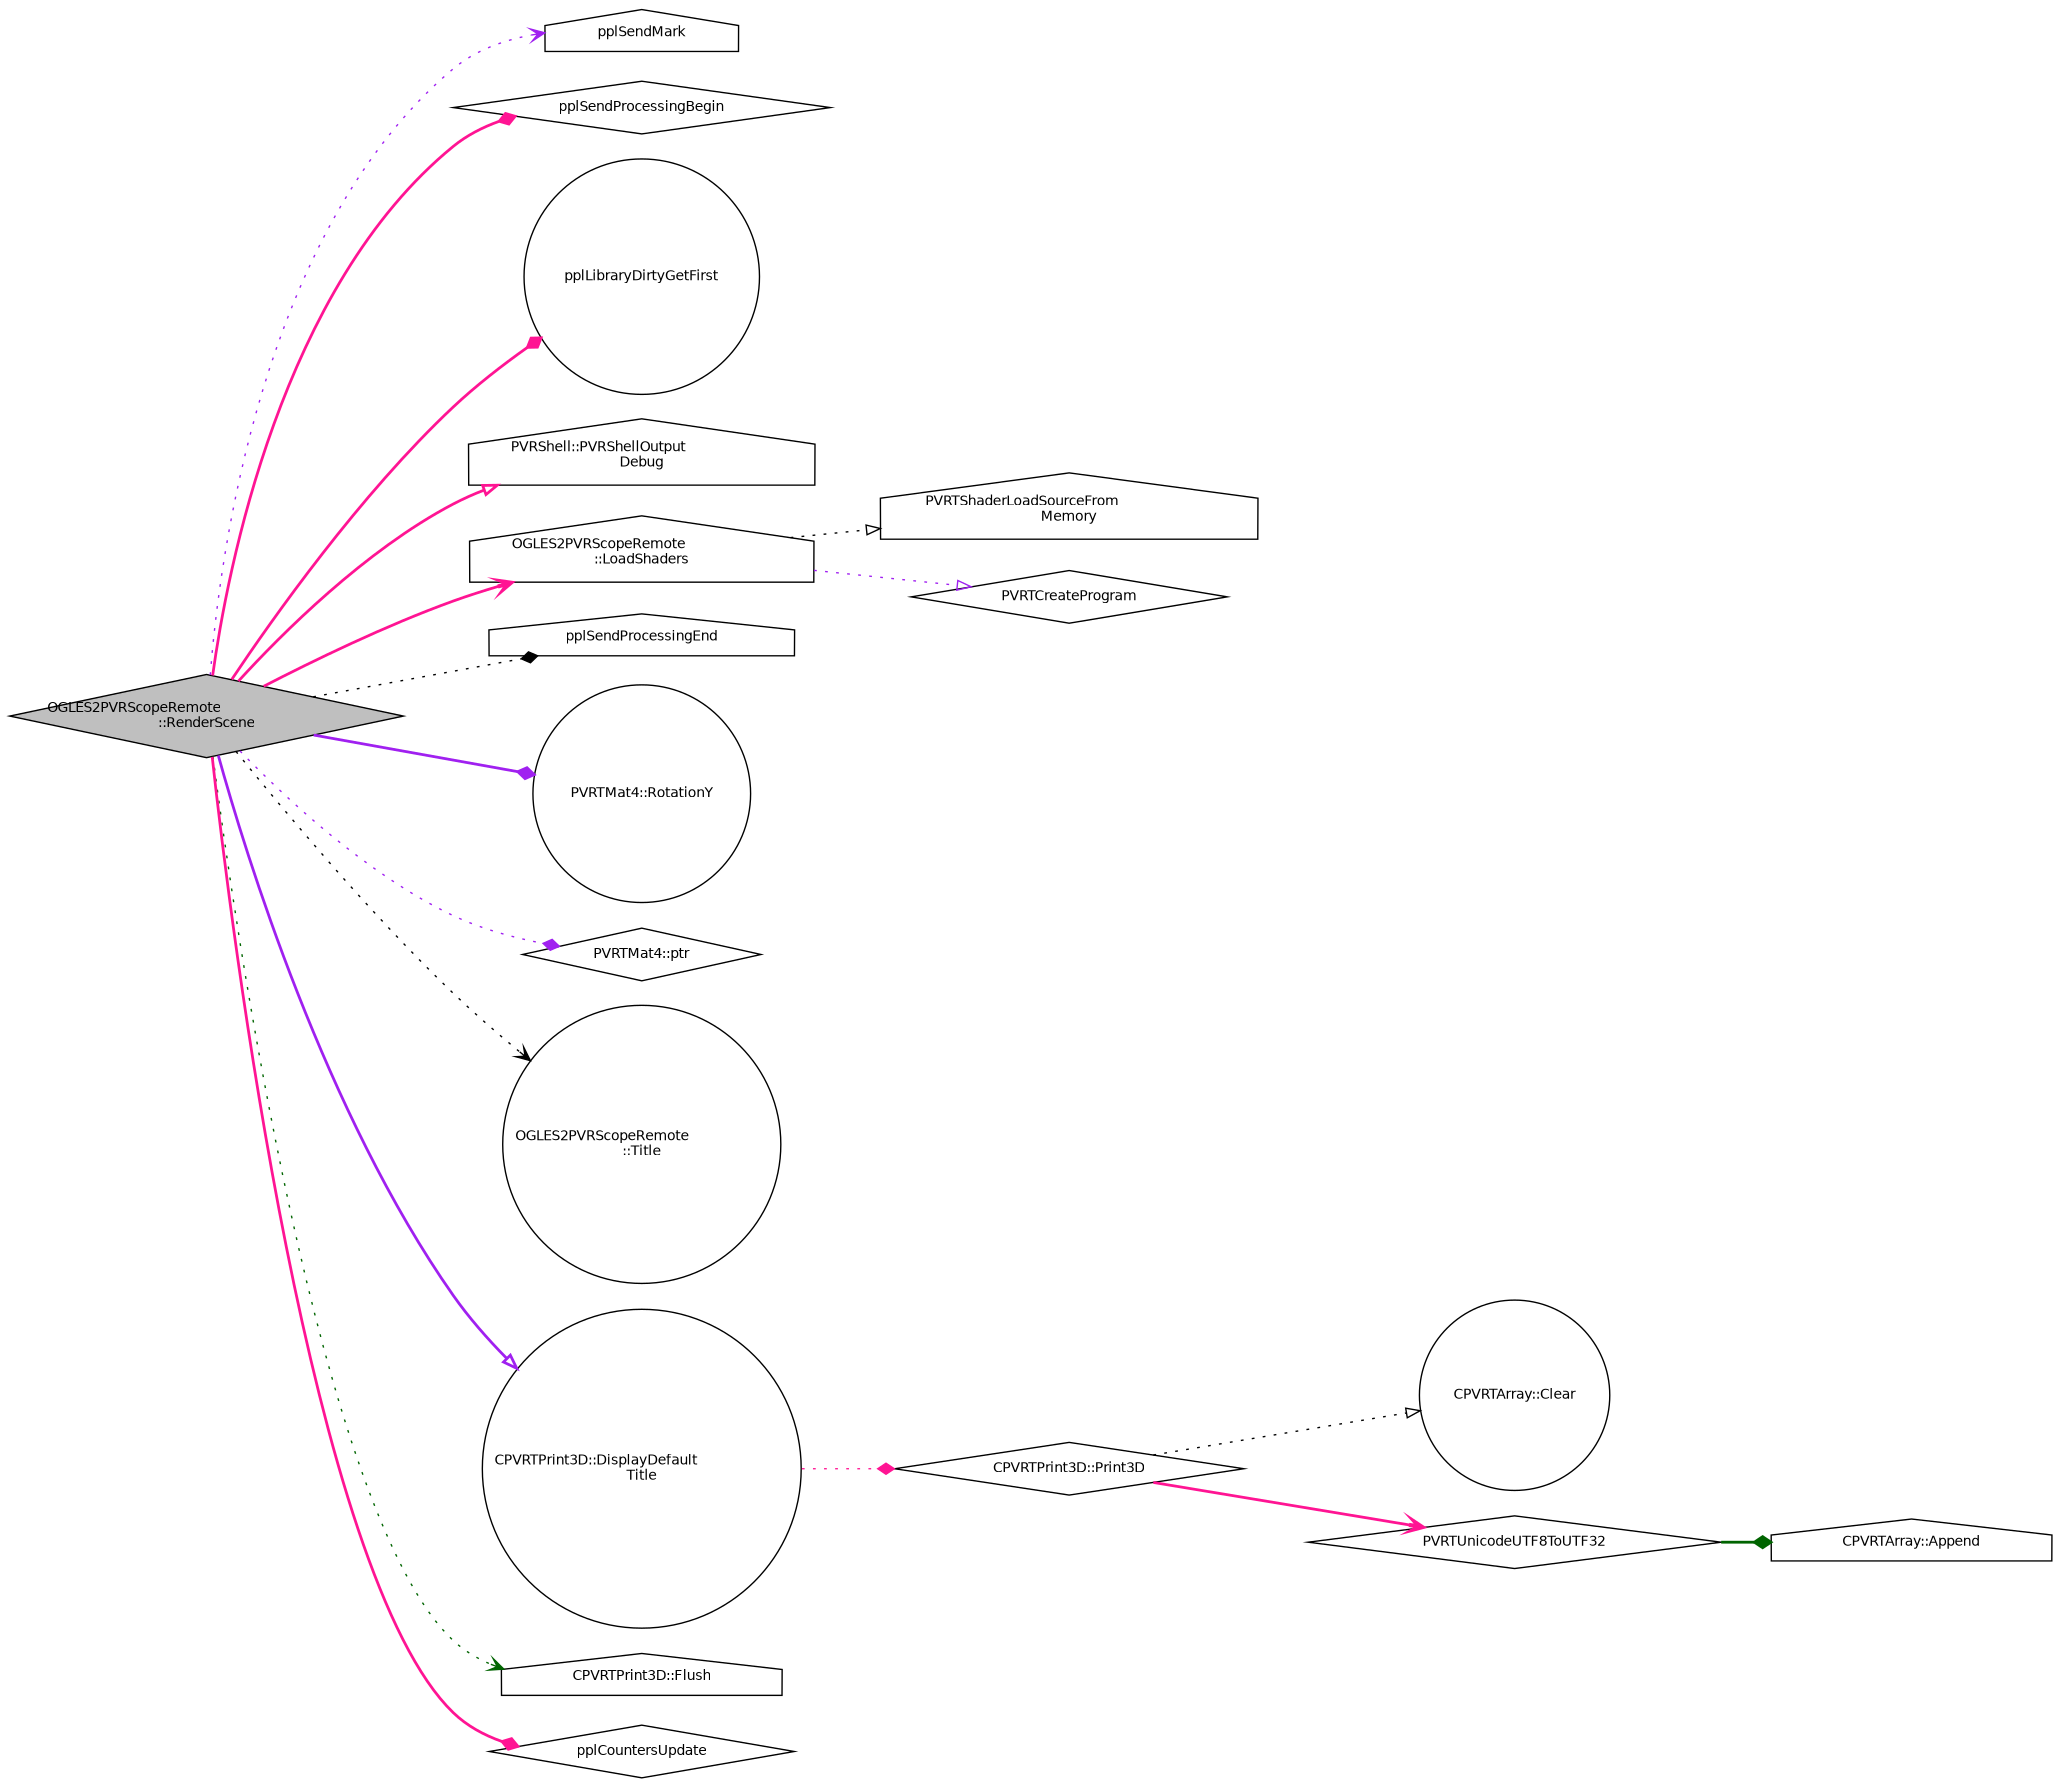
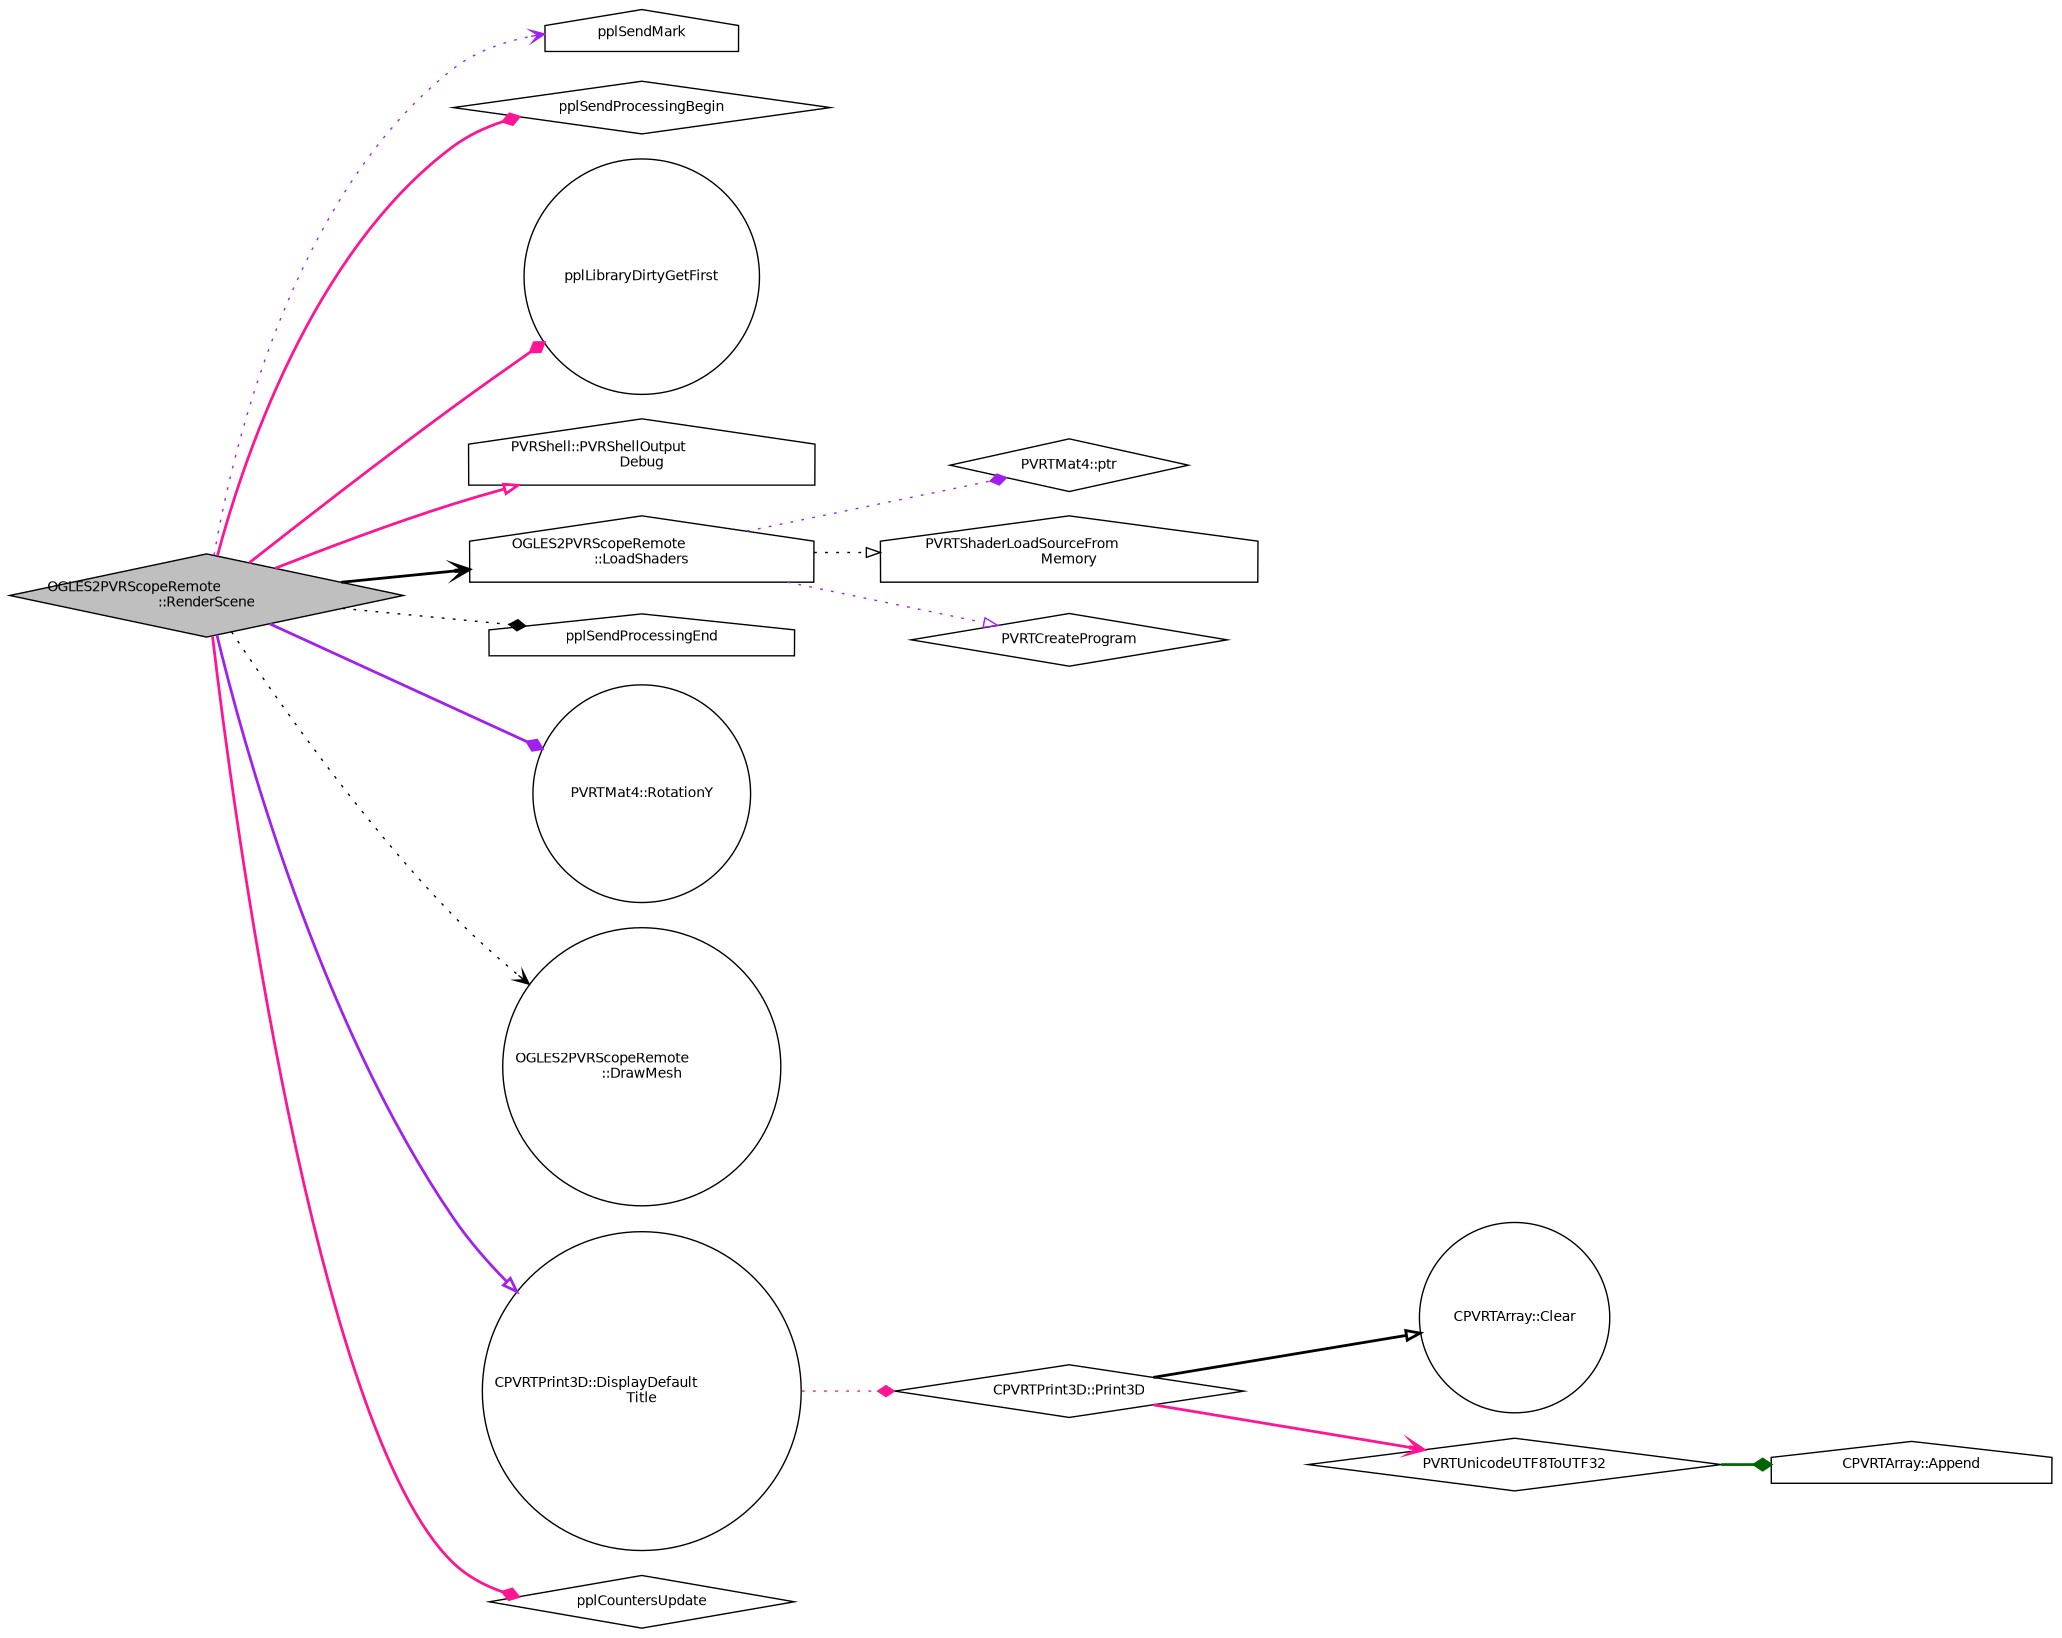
edge "OGLES2PVRScopeRemote ::RenderScene" -> "OGLES2PVRScopeRemote ::LoadShaders": color deeppink -> black
edge "OGLES2PVRScopeRemote ::RenderScene" -> "PVRTMat4::ptr": now "OGLES2PVRScopeRemote ::LoadShaders" -> "PVRTMat4::ptr"
node "OGLES2PVRScopeRemote ::Title": label "OGLES2PVRScopeRemote ::Title" -> "OGLES2PVRScopeRemote ::DrawMesh"
edge "CPVRTPrint3D::Print3D" -> "CPVRTArray::Clear": style dotted -> bold
node "CPVRTPrint3D::Flush": removed
